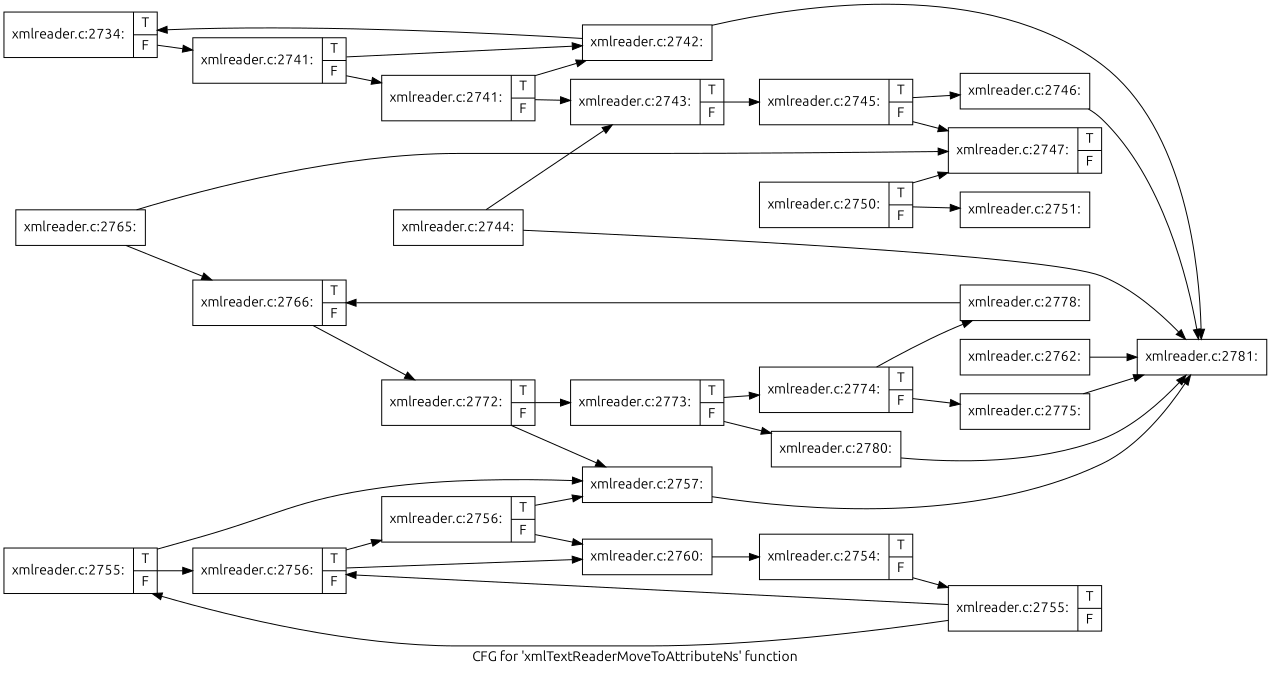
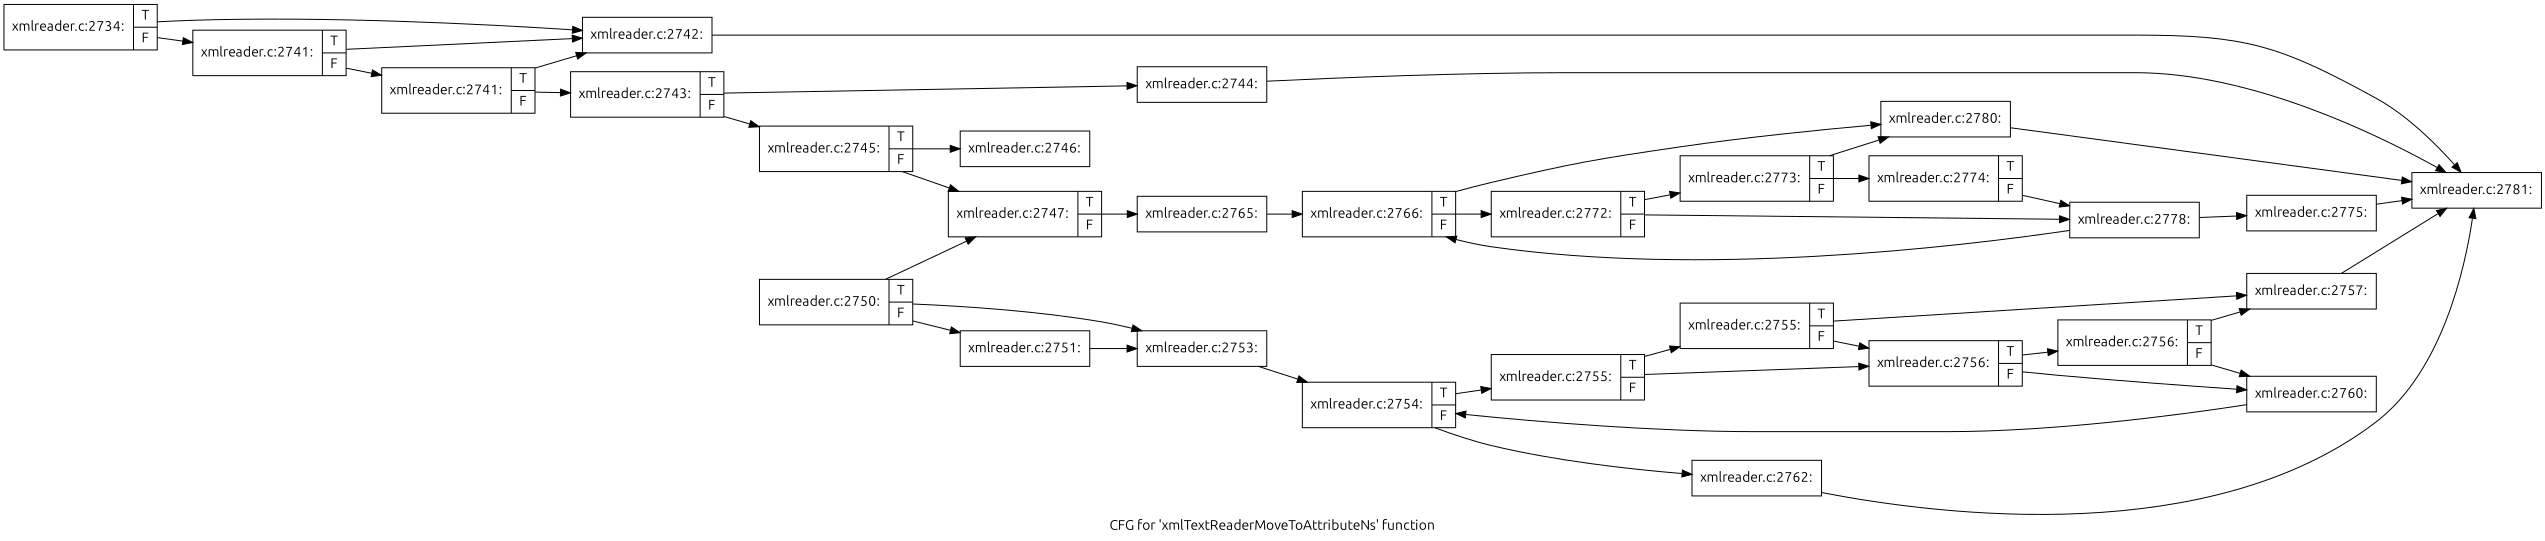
edge "xmlreader.c:2742:" -> "xmlreader.c:2734:": reversed
edge "xmlreader.c:2766:" -> "xmlreader.c:2780:": added
edge "xmlreader.c:2765:" -> "xmlreader.c:2747:": reversed
edge "xmlreader.c:2744:" -> "xmlreader.c:2743:": reversed
edge "xmlreader.c:2746:" -> "xmlreader.c:2781:": removed
node "xmlreader.c:2753:": added
edge "xmlreader.c:2774:" -> "xmlreader.c:2775:": now "xmlreader.c:2778:" -> "xmlreader.c:2775:"
edge "xmlreader.c:2772:" -> "xmlreader.c:2757:": now "xmlreader.c:2772:" -> "xmlreader.c:2778:"
edge "xmlreader.c:2754:" -> "xmlreader.c:2762:": added
